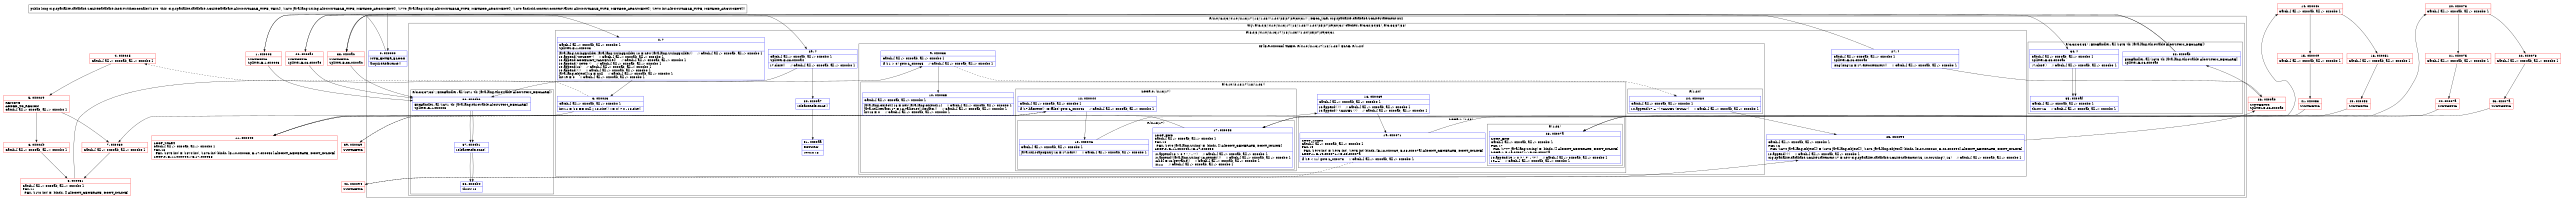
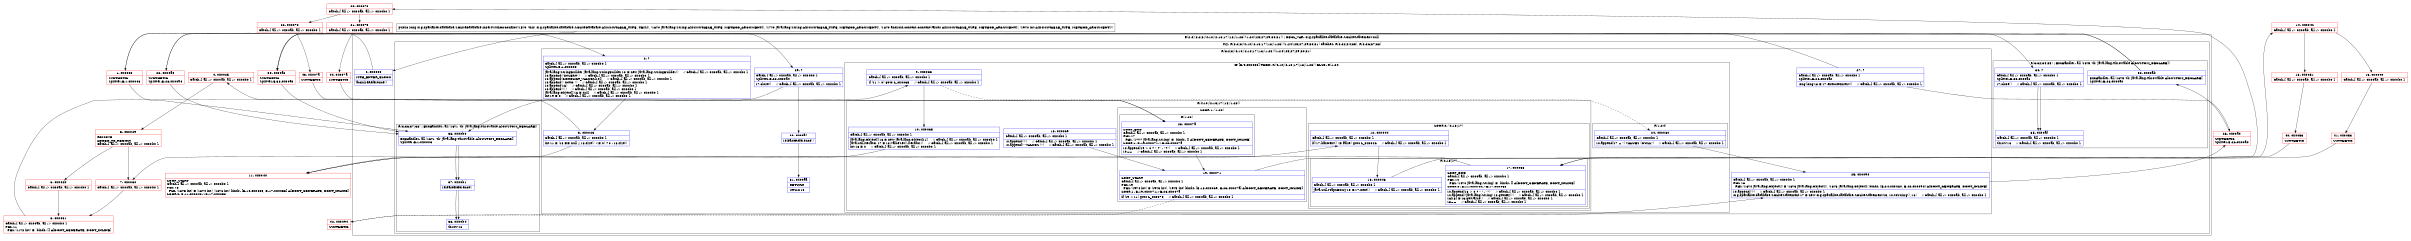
edge "3: 0x0023" -> "4: 0x0025": style dashed -> solid
node "39: 0x0069": removed
edge "23: 0x007a" -> "19: 0x0071": added
